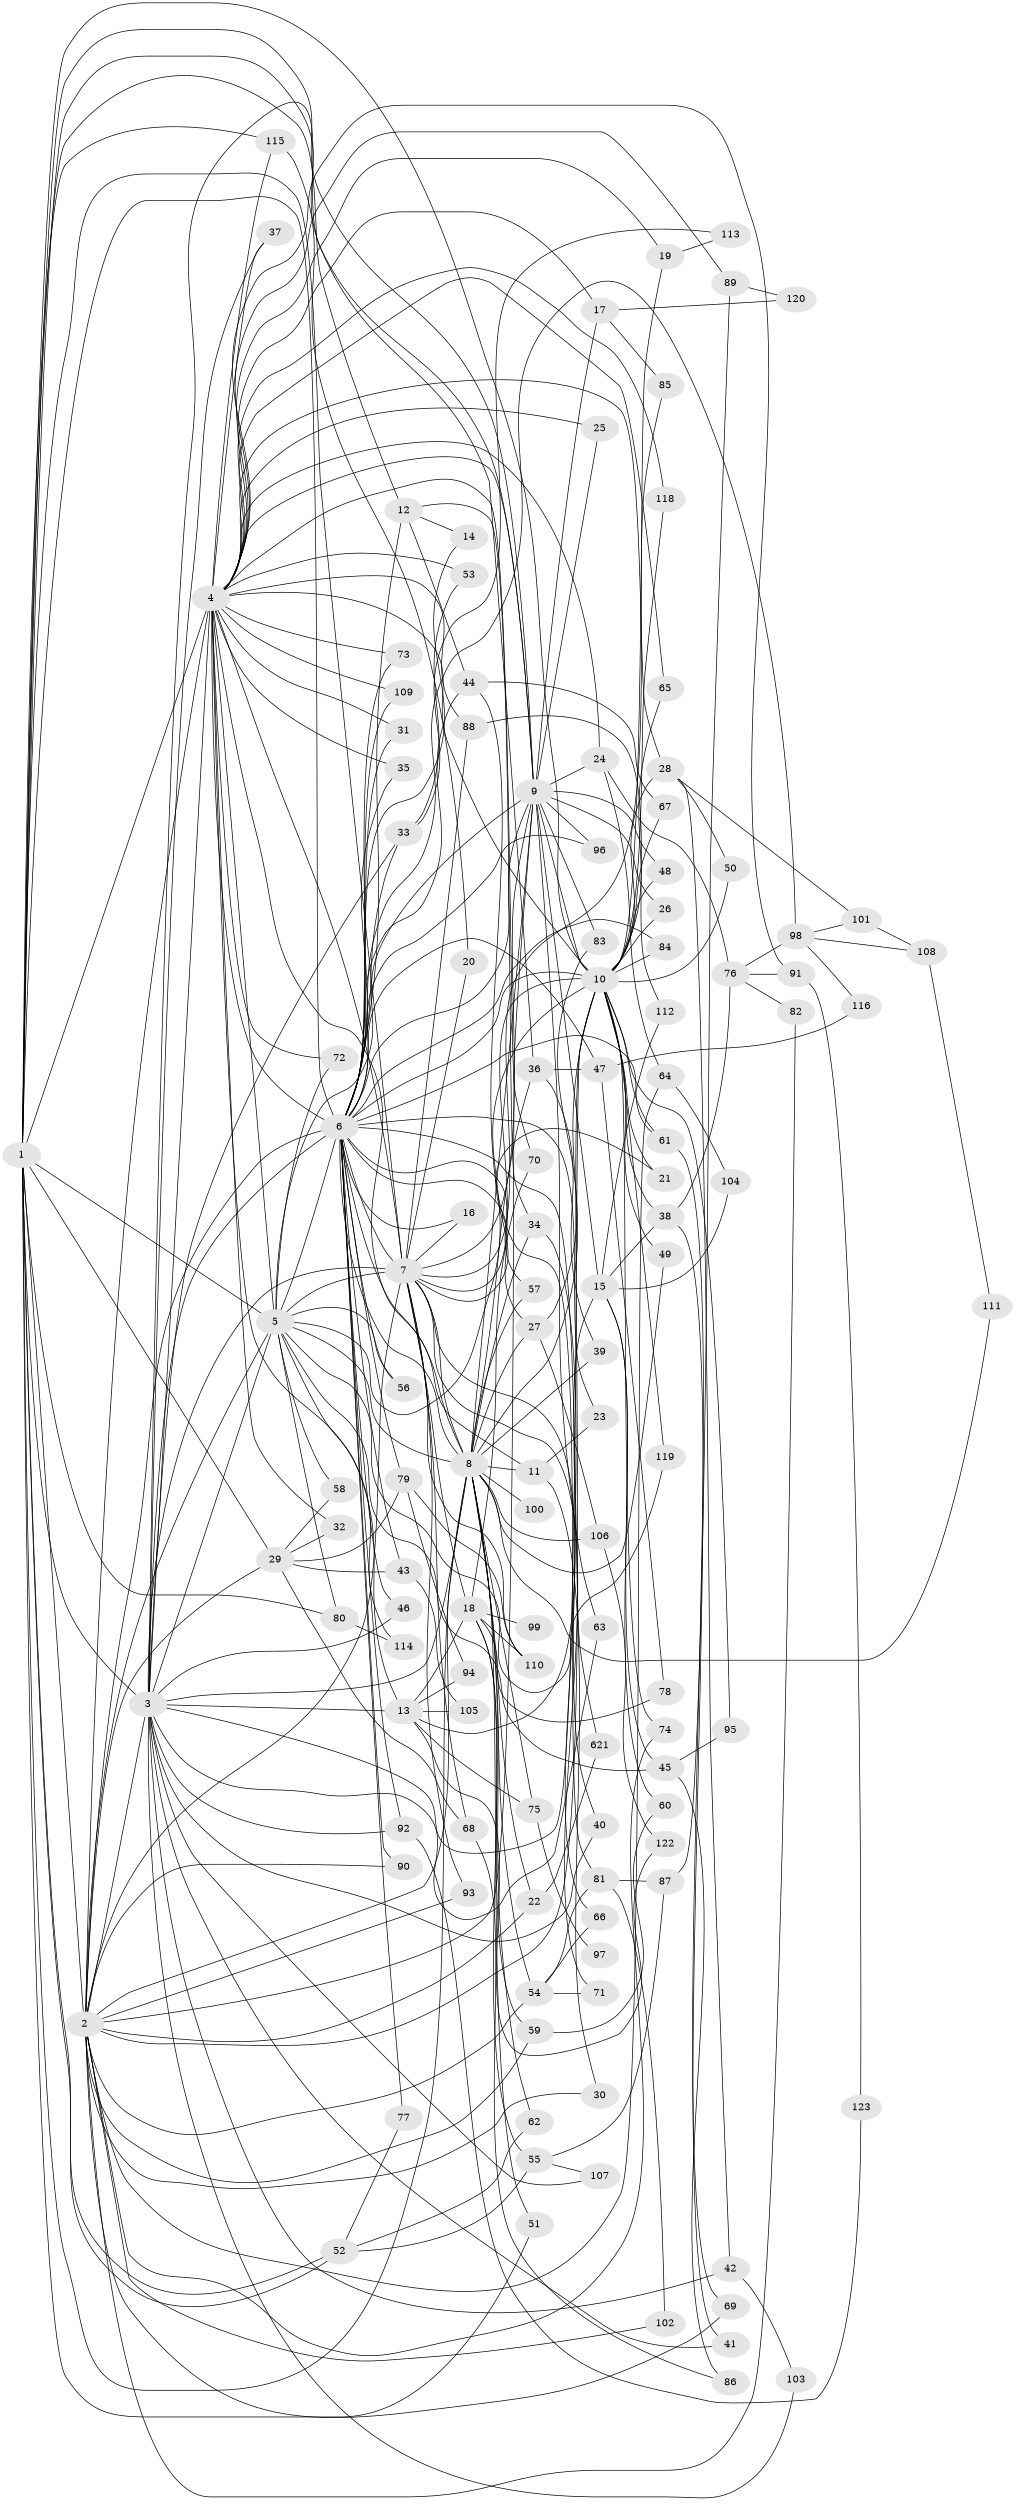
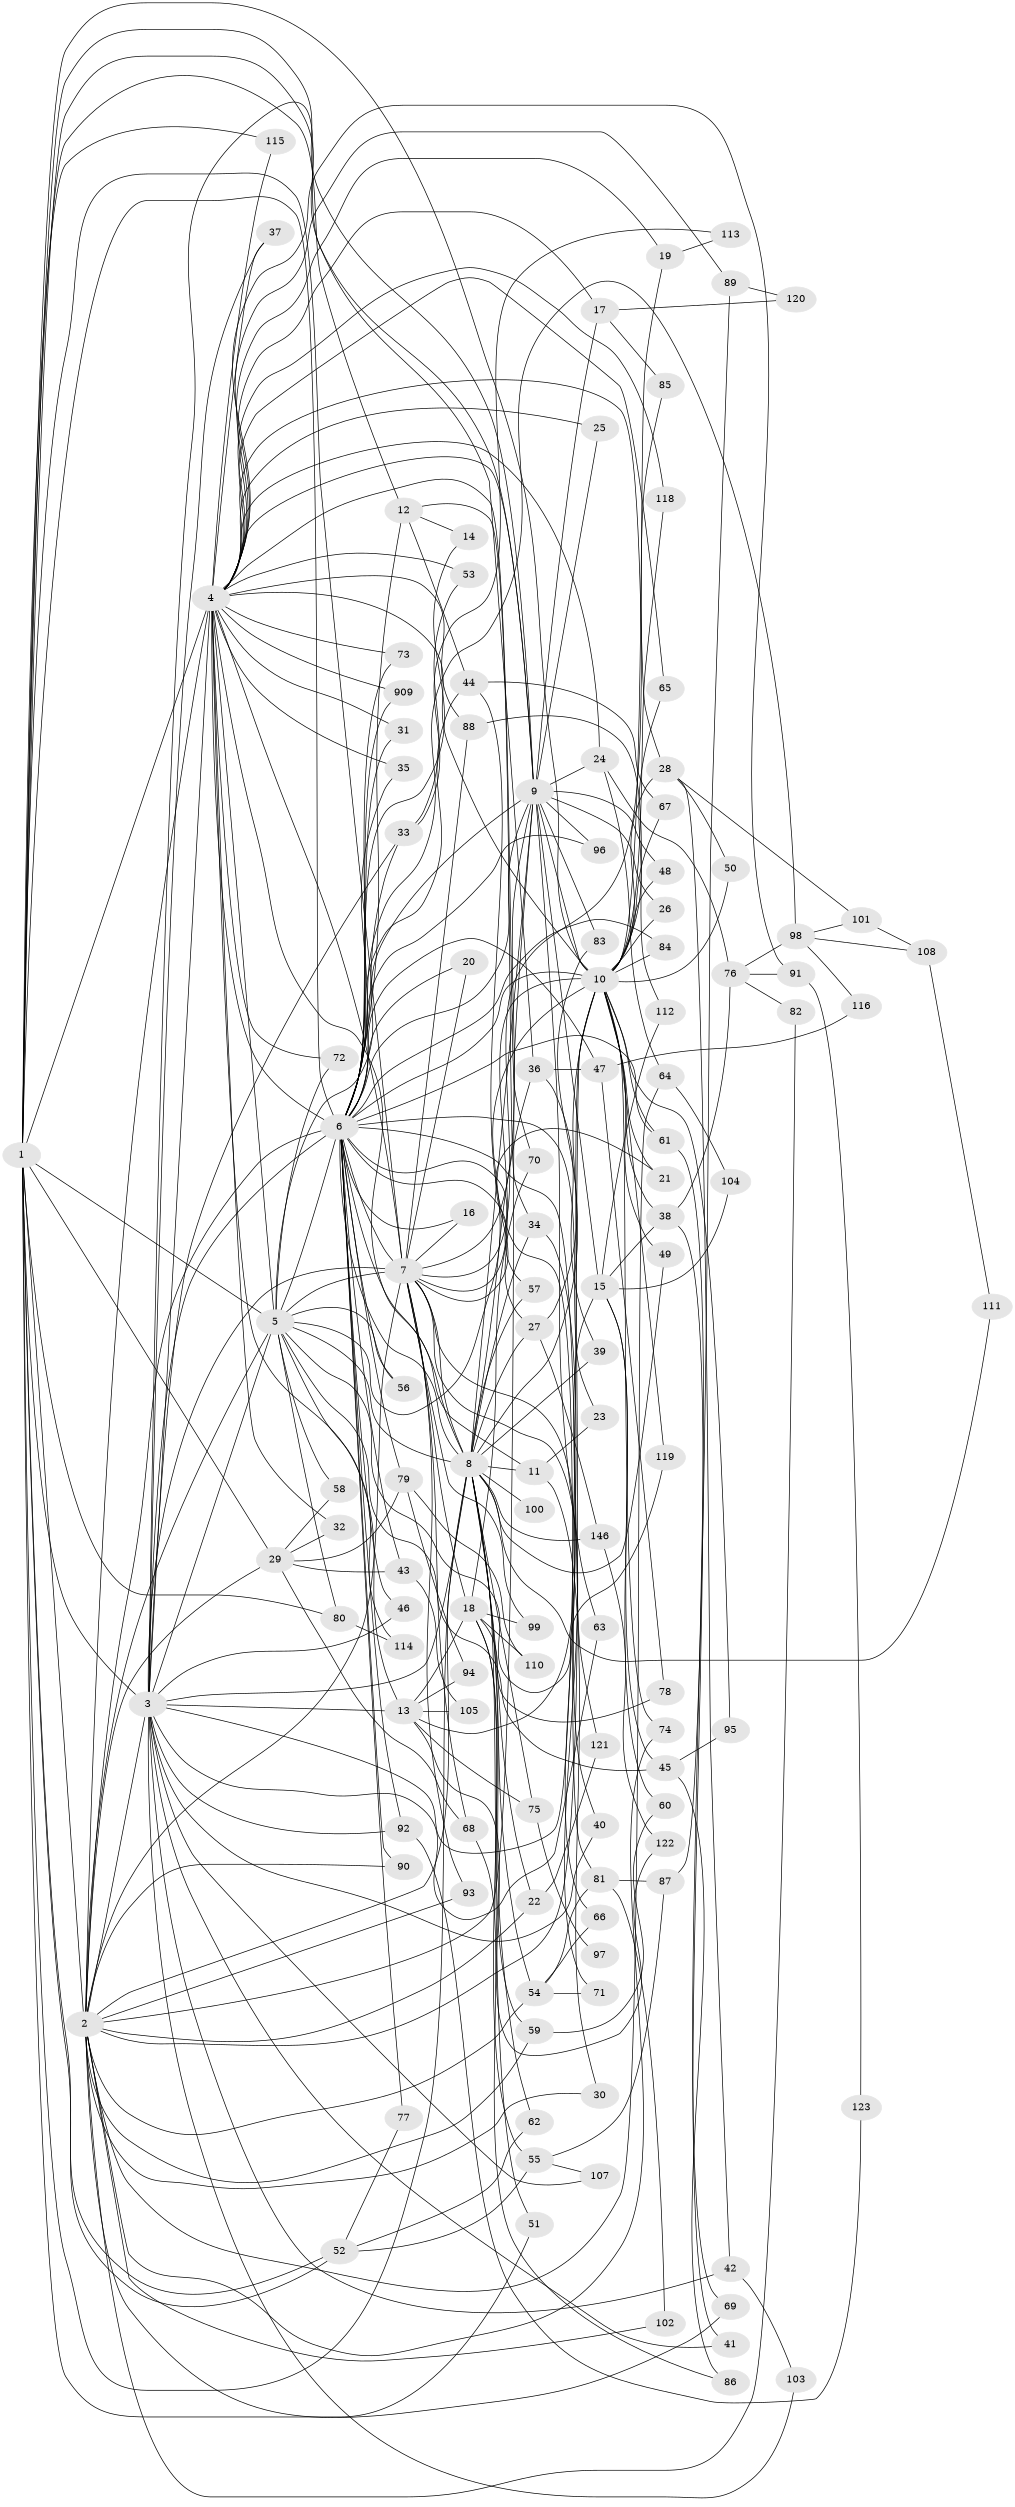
edge "115" -- "20": now "6" -- "20"
node "109": label "109" -> "909"
edge "7" -- "110": now "7" -- "99"
node "106": label "106" -> "146"
node "621": label "621" -> "121"
